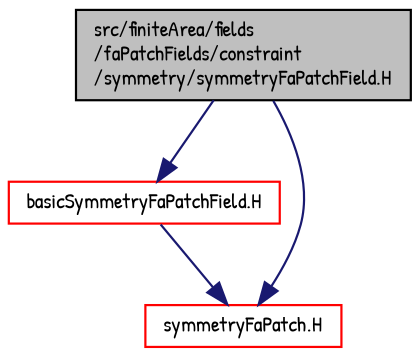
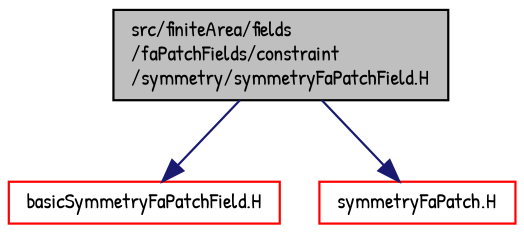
edge "basicSymmetryFaPatchField.H" -> "symmetryFaPatch.H": removed
